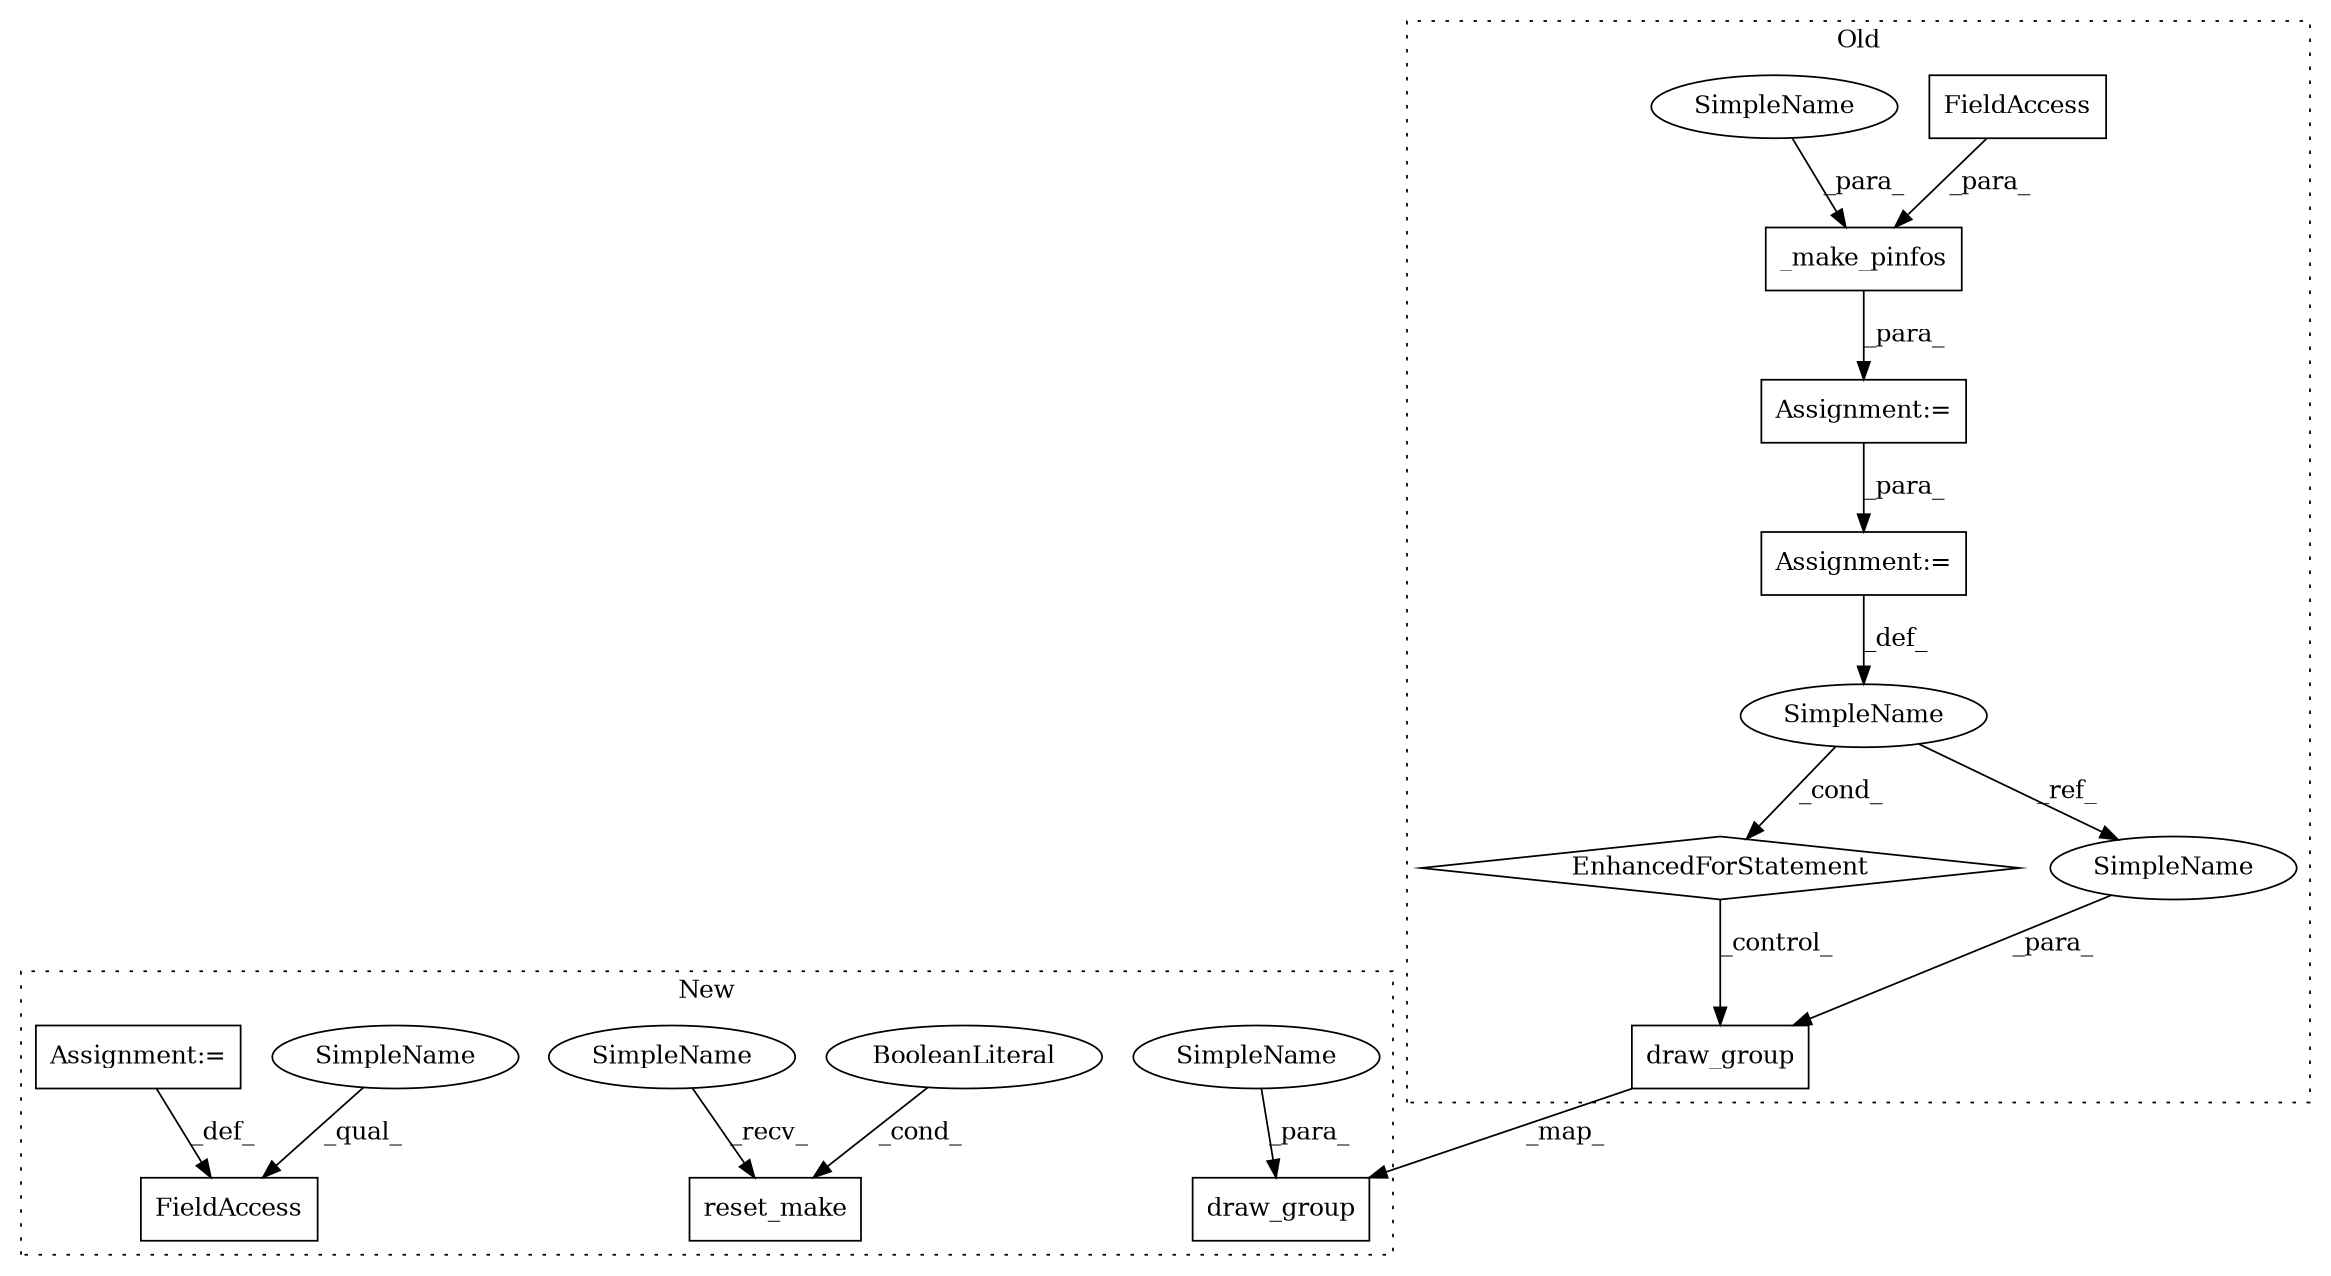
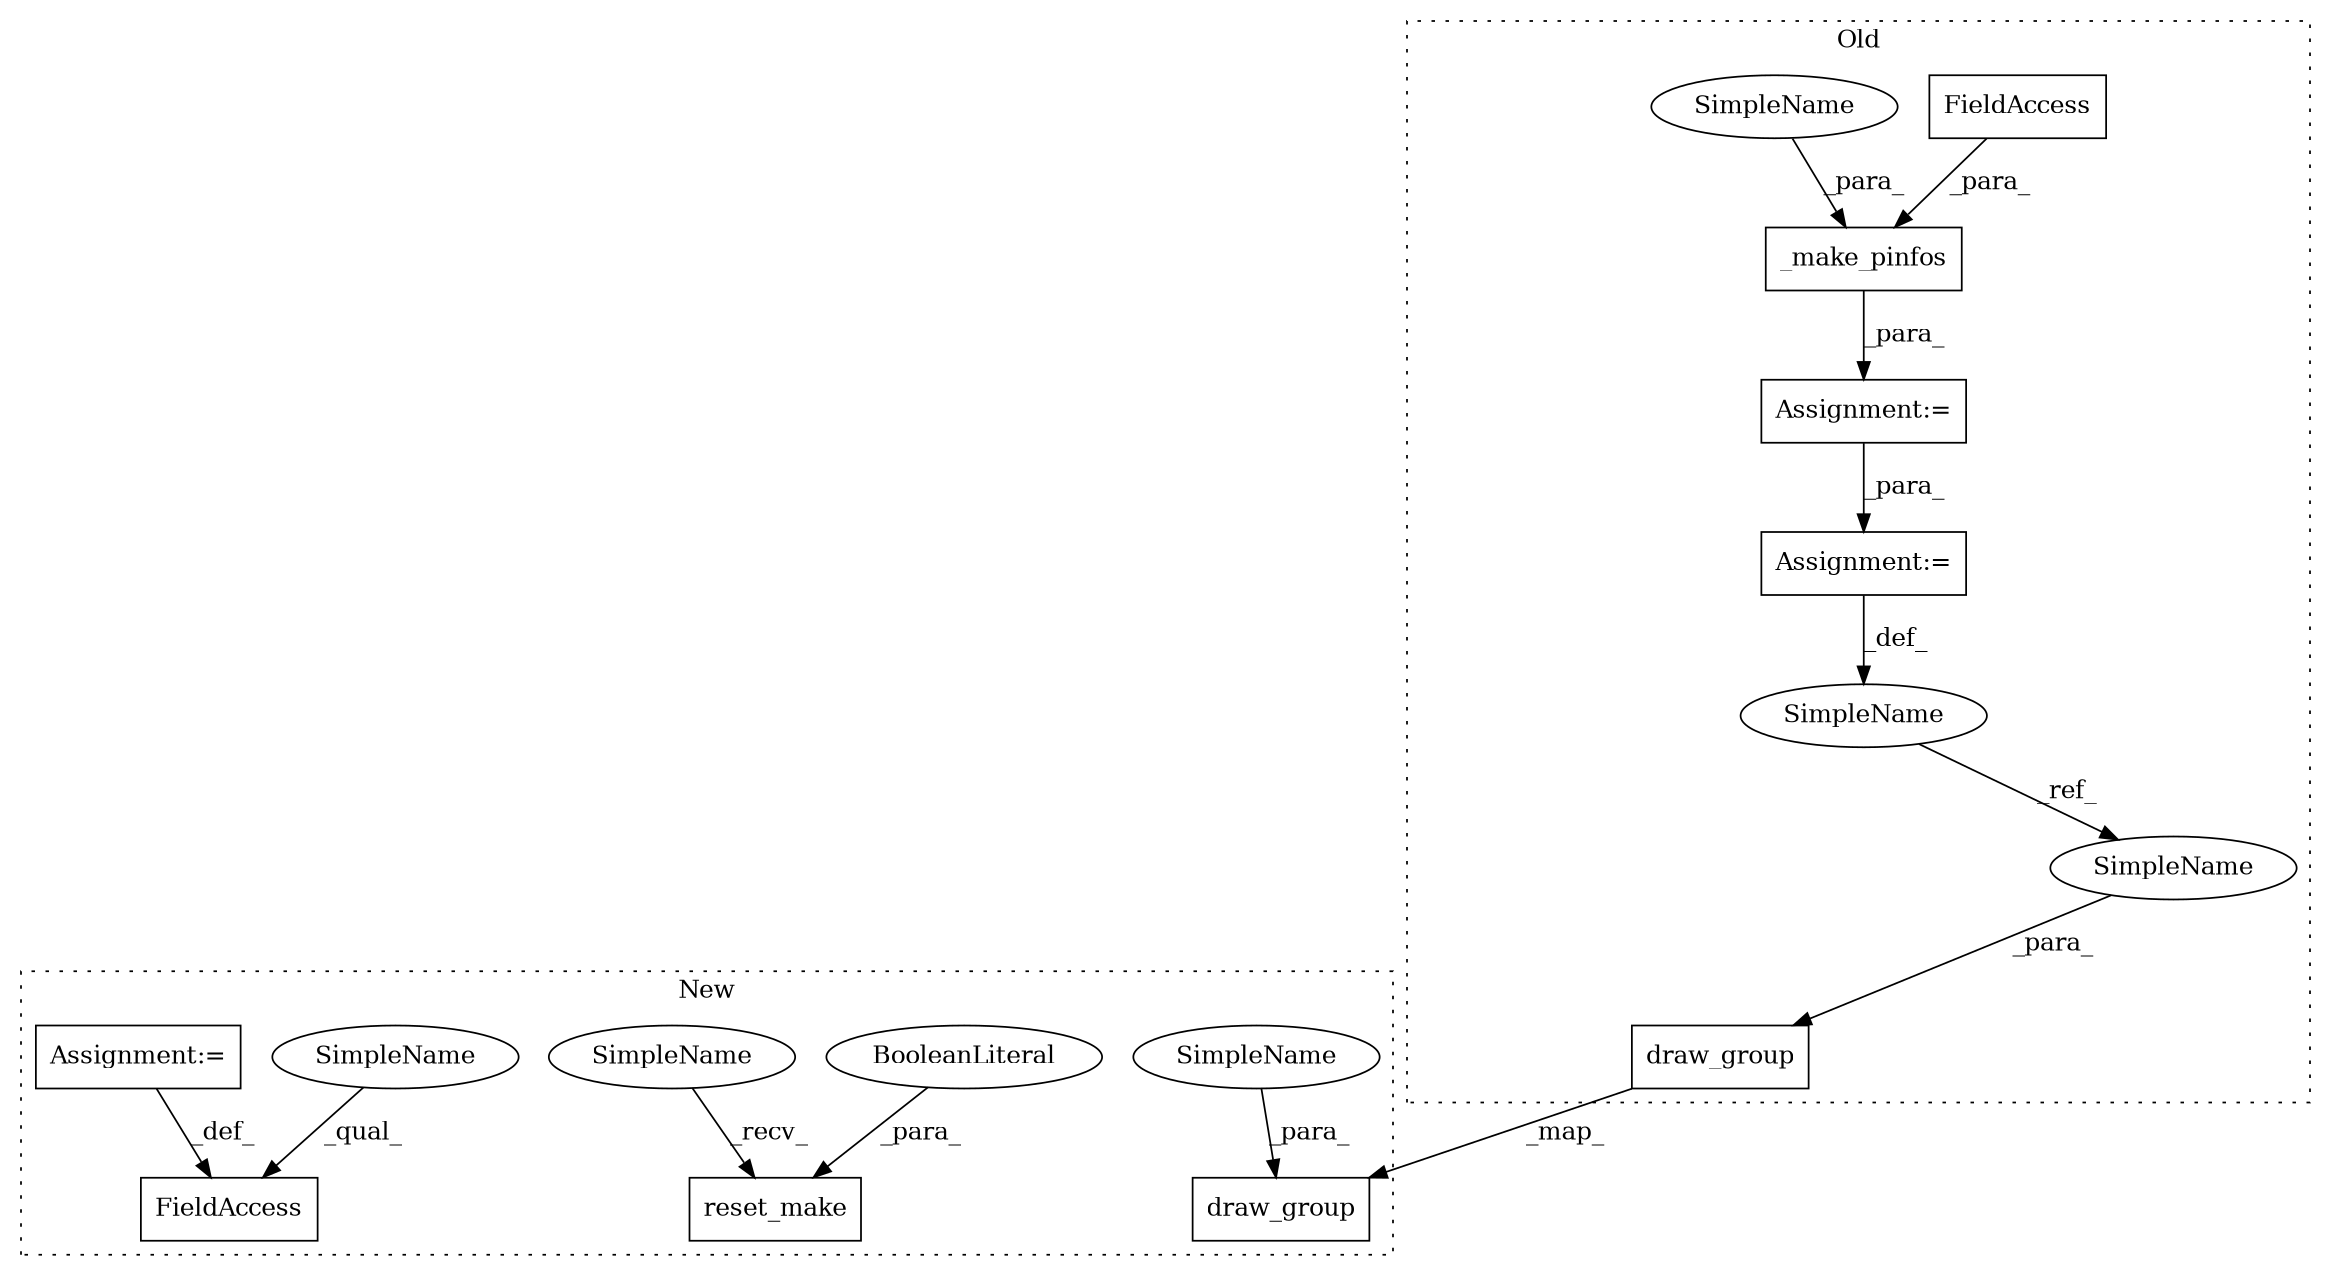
node "EnhancedForStatement": removed
edge "BooleanLiteral" -> "reset_make": label "_cond_" -> "_para_"
